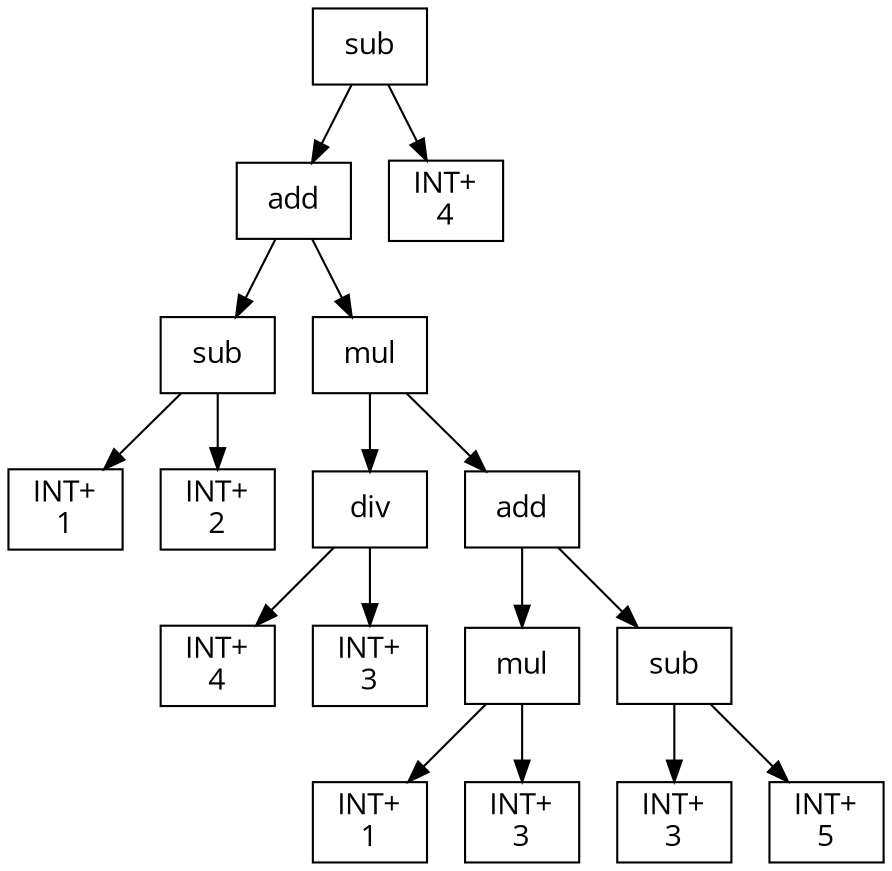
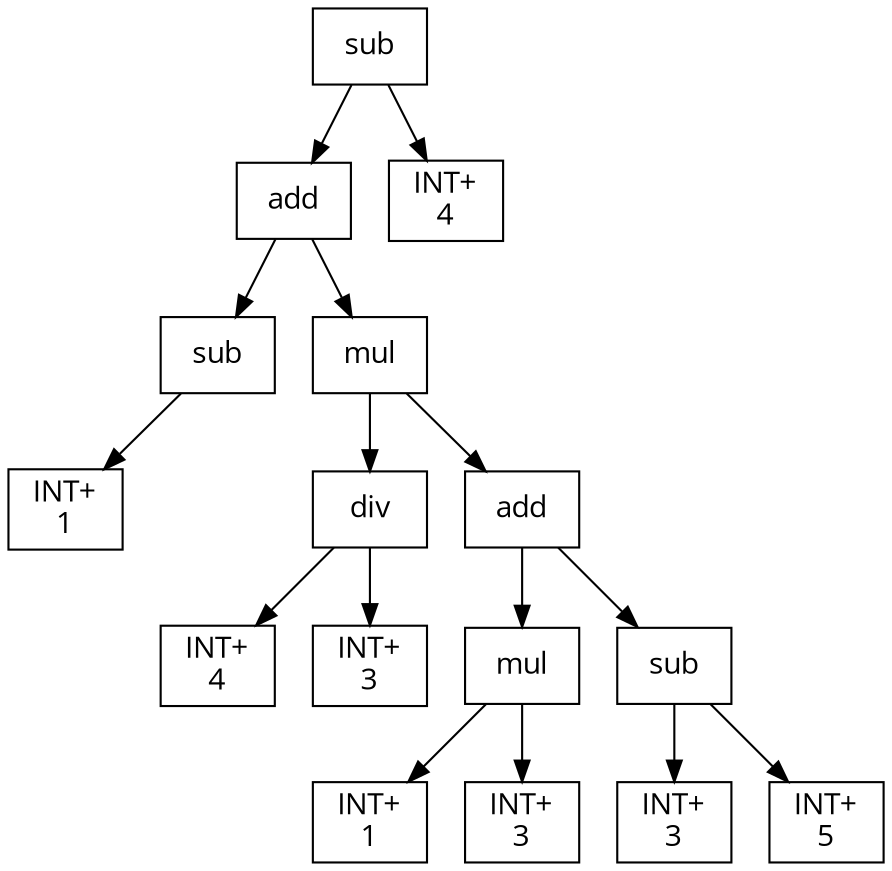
node "INT+ 2": removed
